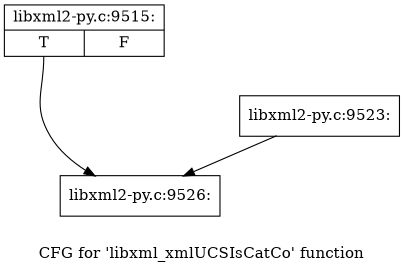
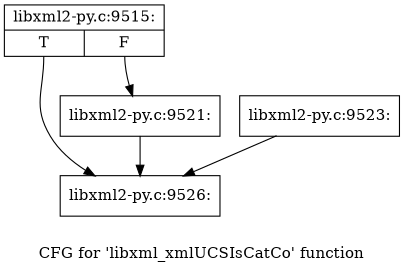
node "libxml2-py.c:9521:": added
